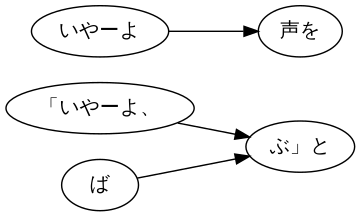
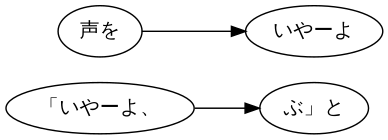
edge "いやーよ" -> "声を": reversed
node "ば": removed
